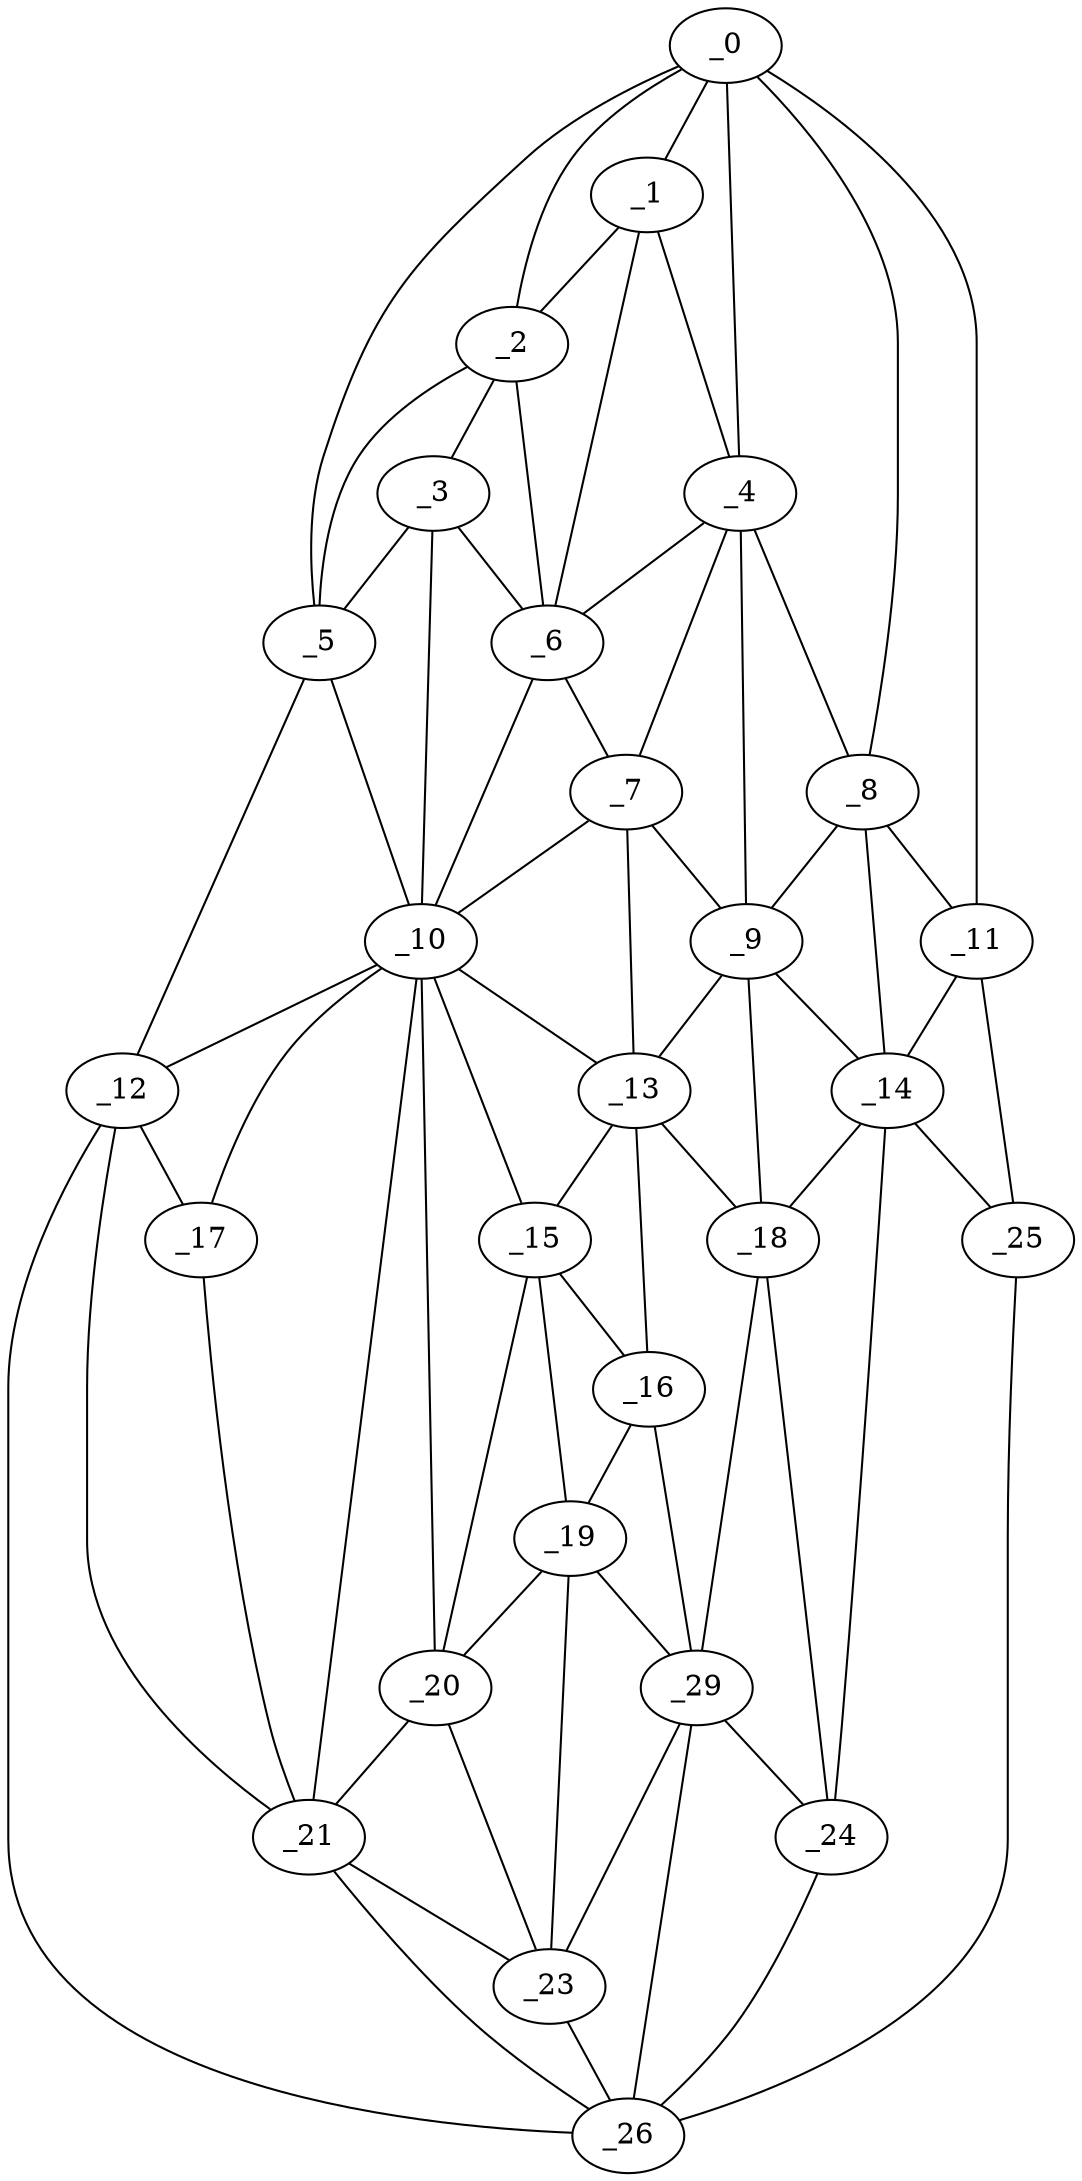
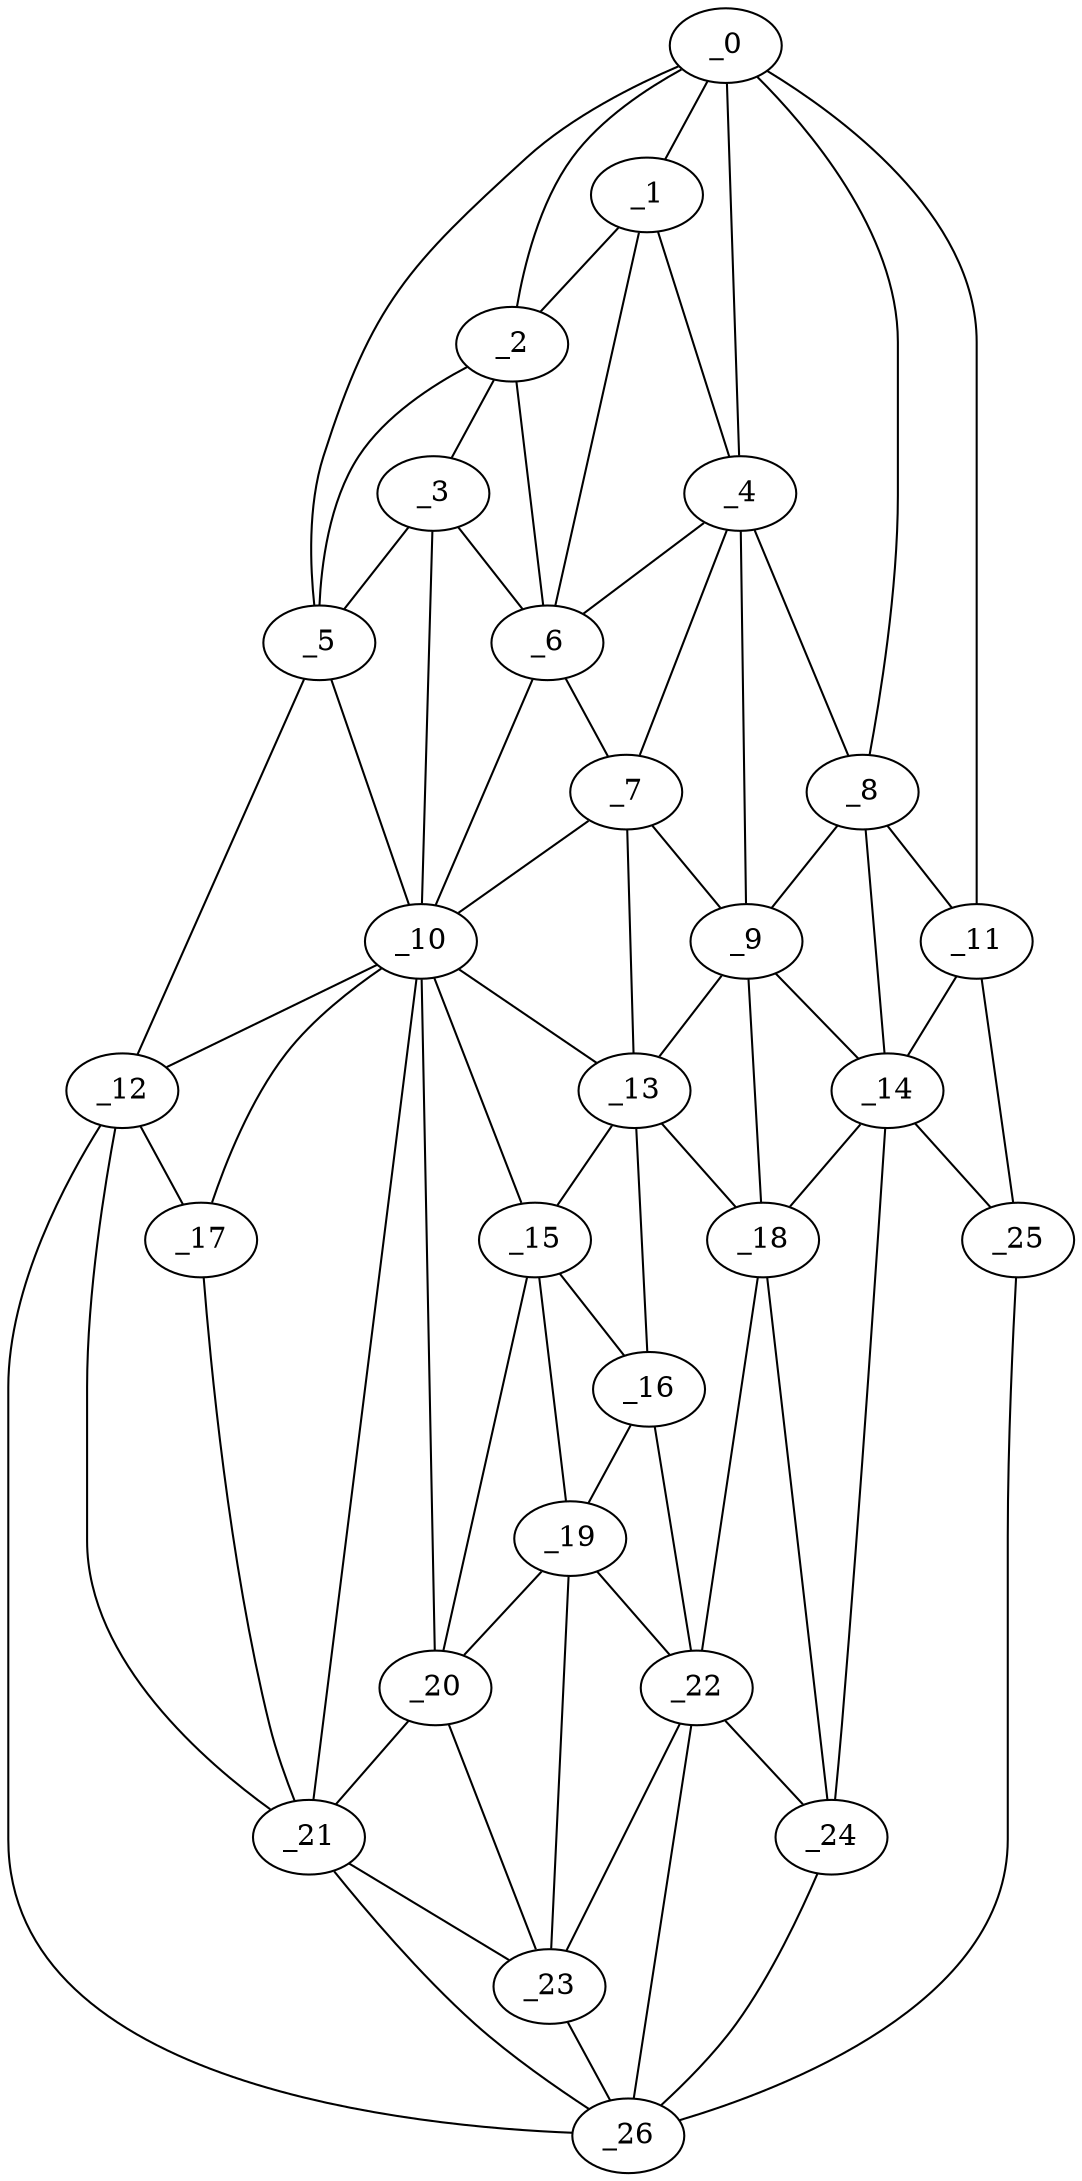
node "_29": label "_29" -> "_22"
